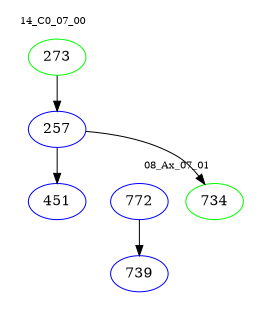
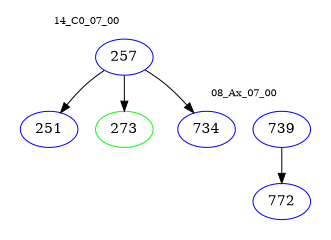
edge "273" -> "257": reversed
cluster "08_Ax_07_01": label "08_Ax_07_01" -> "08_Ax_07_00"
node "451": label "451" -> "251"
node "734": color green -> blue
edge "772" -> "739": reversed
